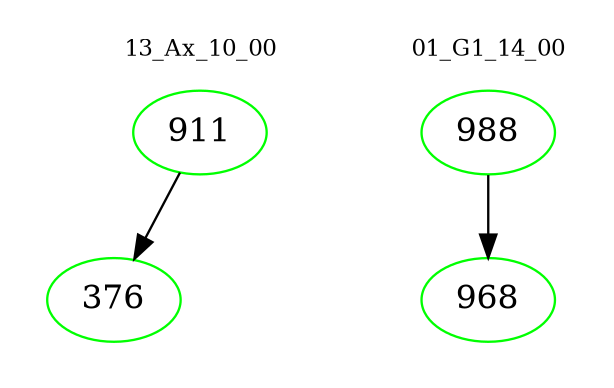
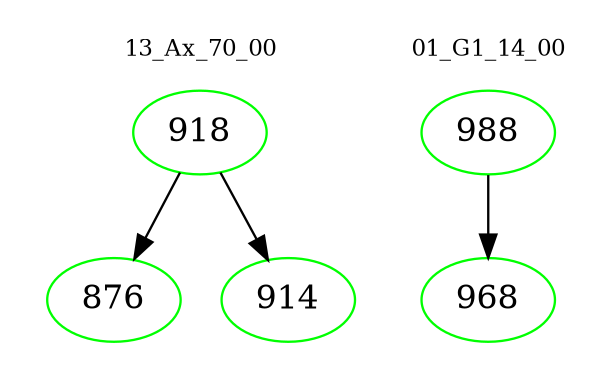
cluster "13_Ax_10_00": label "13_Ax_10_00" -> "13_Ax_70_00"
node "911": label "911" -> "918"
node "376": label "376" -> "876"
node "914": added
